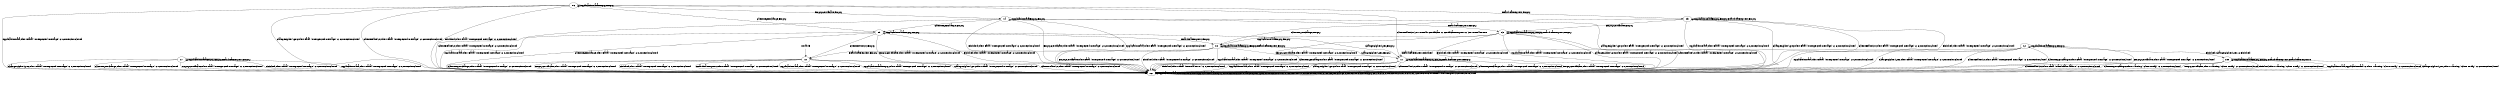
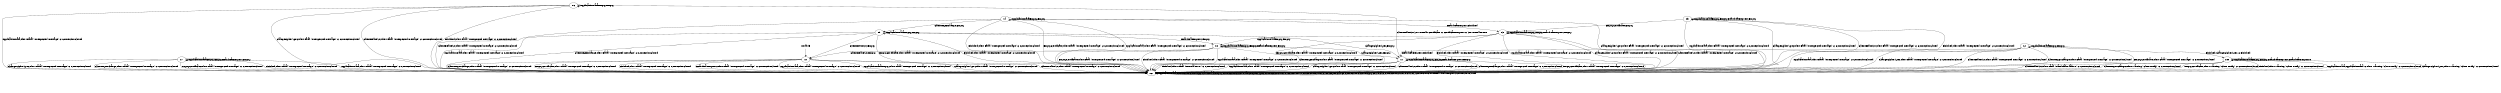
edge "s6" -> "s5": removed, label "HeartbeatRequest/Empty"
edge "s6" -> "s4": removed, label "EmptyCertificate/Empty"
edge "s6" -> "s9": removed, label "ClientKeyExchange/Empty"
edge "s5" -> "s8": removed, label "ClientKeyExchange/Empty"
edge "s4" -> "s3": label "HeartbeatRequest/Empty" -> "HeartbeatRequest/Finished"
edge "s8" -> "s0": label "HeartbeatRequest/Empty" -> "ClientHelloRSA/Empty"
